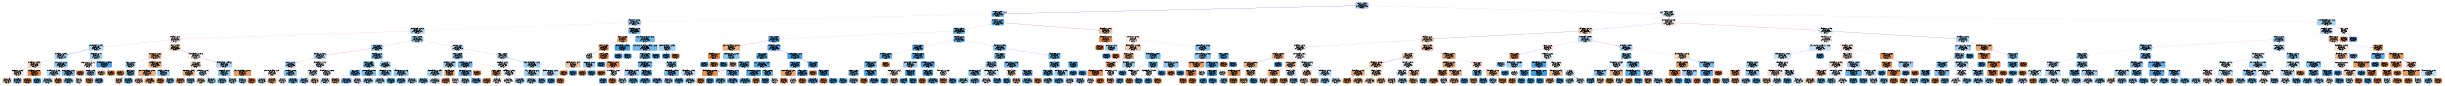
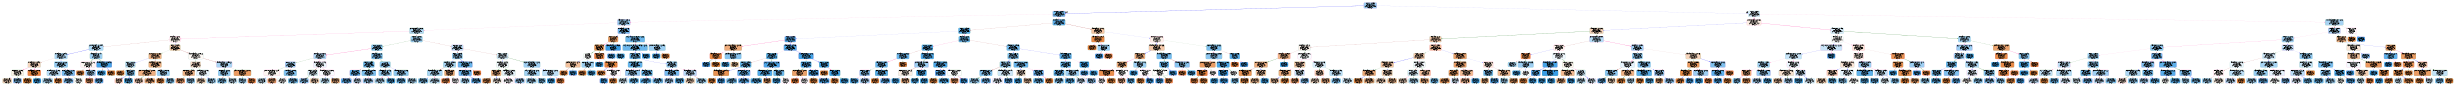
node "gini = 0.0 samples = 17 value = [0, 17] class = 1": fillcolor #f2c29f -> #399de5
node "gini = 0.476 samples = 77 value = [47, 30] class = 0": added
